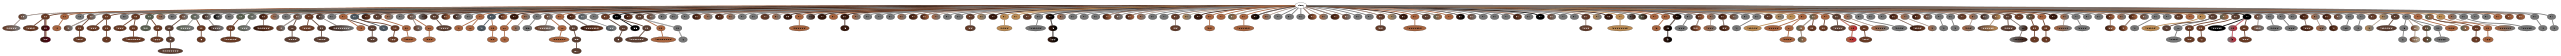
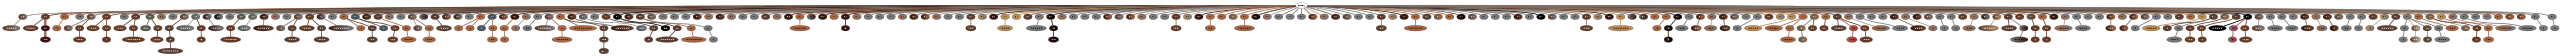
node "(/o/o/o/o/o/o/o/o/o)": added
